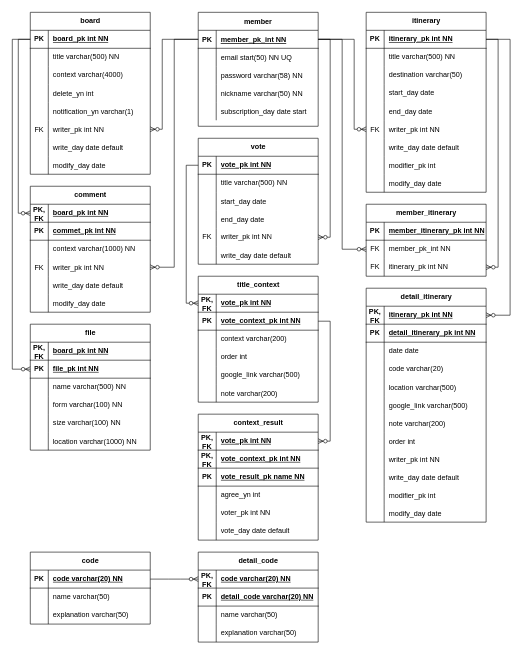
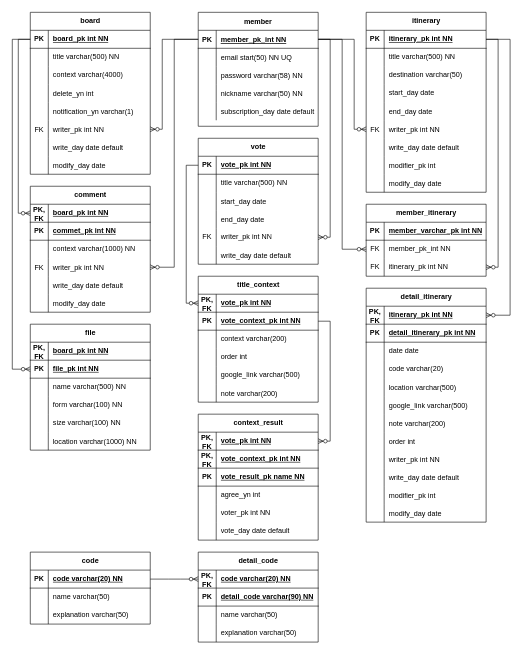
node "subscription_day date start": label "subscription_day date start" -> "subscription_day date default"
node "member_itinerary_pk int NN": label "member_itinerary_pk int NN" -> "member_varchar_pk int NN"
node "detail_code varchar(20) NN": label "detail_code varchar(20) NN" -> "detail_code varchar(90) NN"
